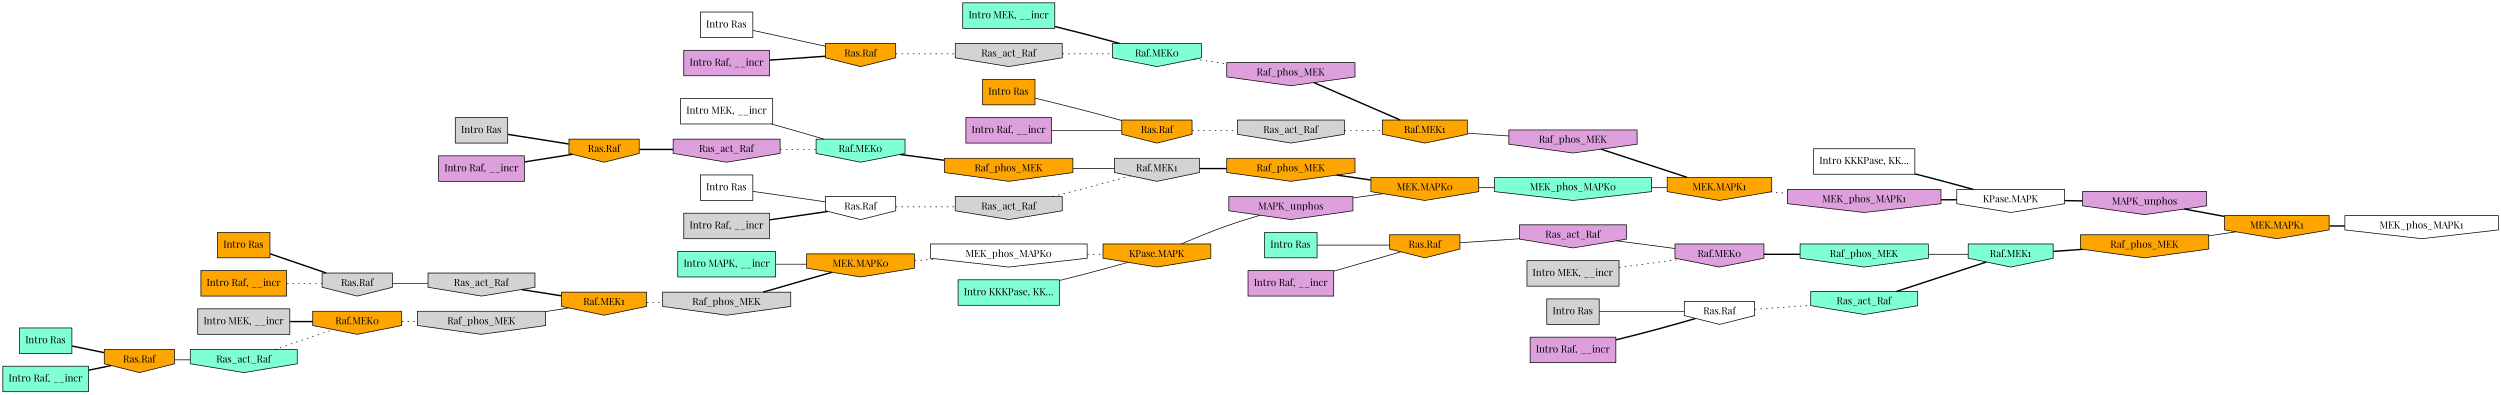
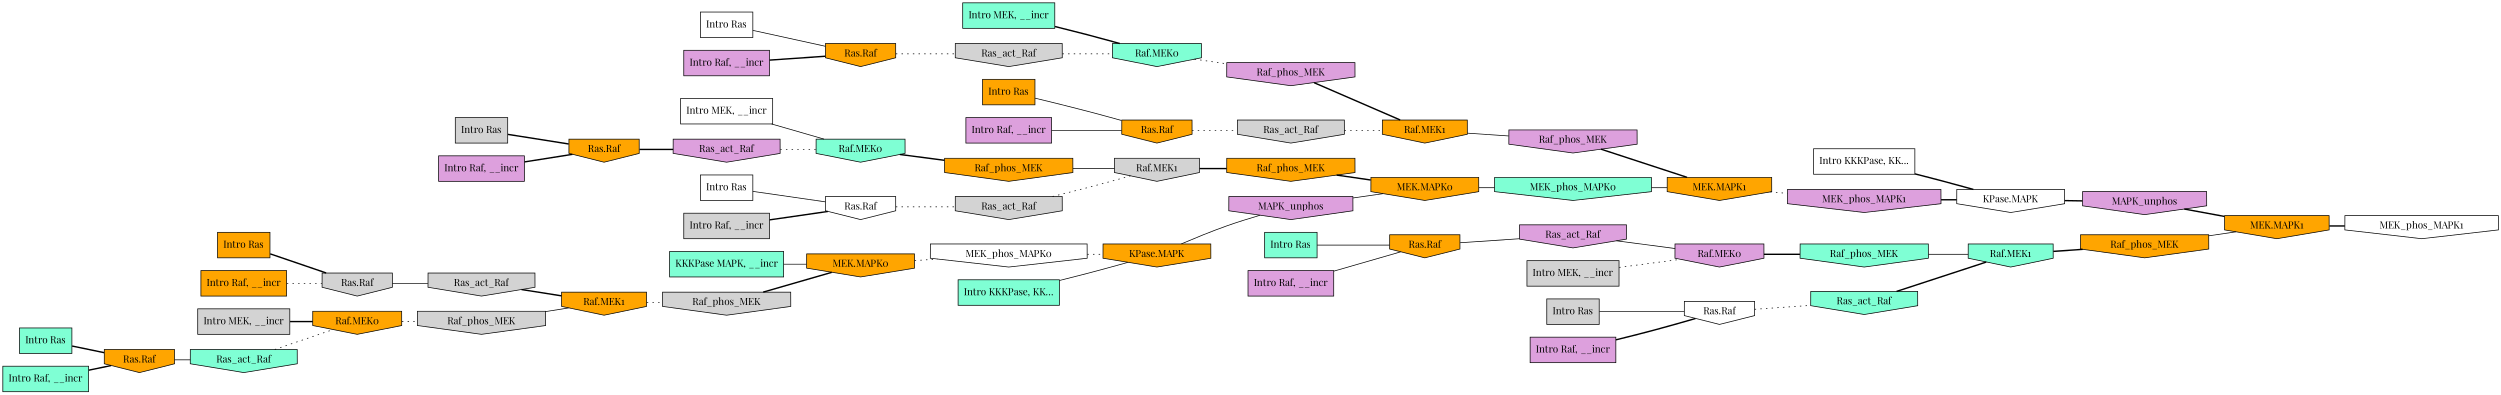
node "Intro MAPK, __incr": label "Intro MAPK, __incr" -> "KKKPase MAPK, __incr"
